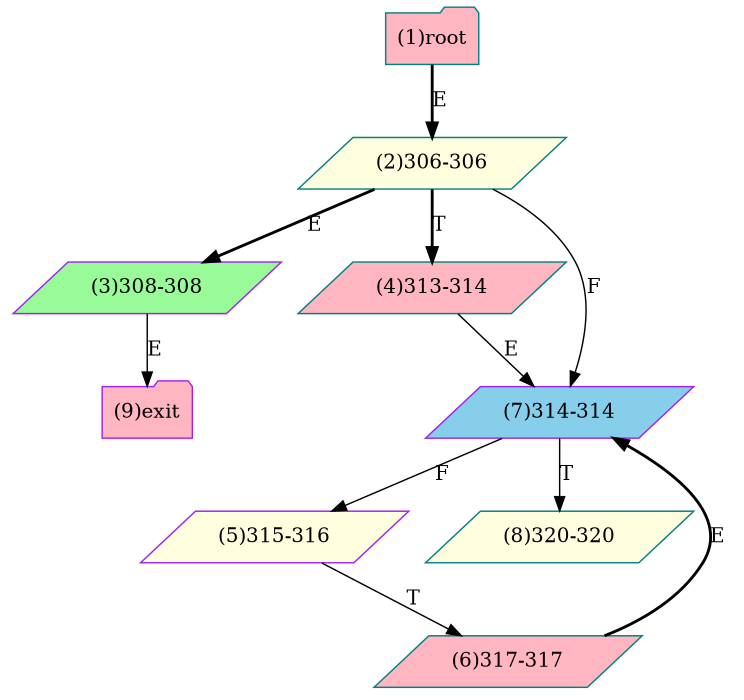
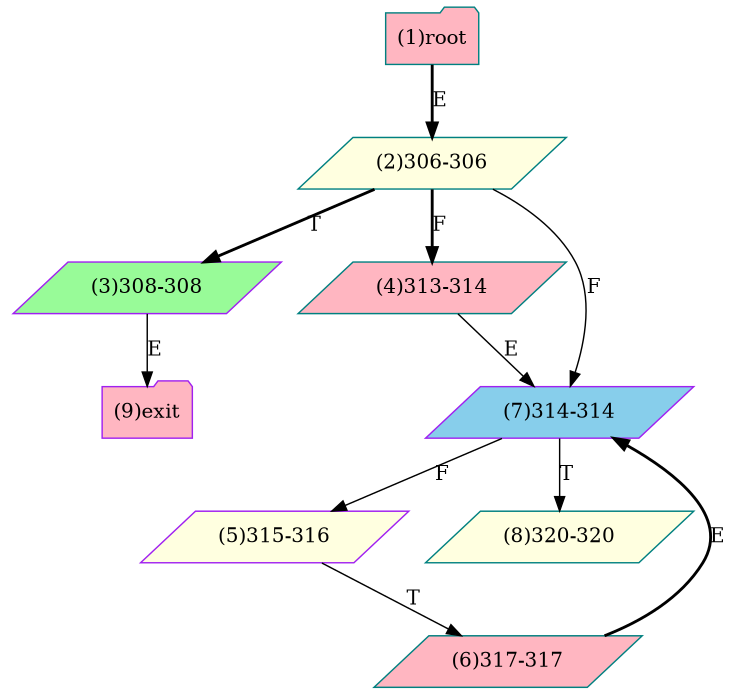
edge "(2)306-306" -> "(3)308-308": label "E" -> "T"
edge "(2)306-306" -> "(4)313-314": label "T" -> "F"
